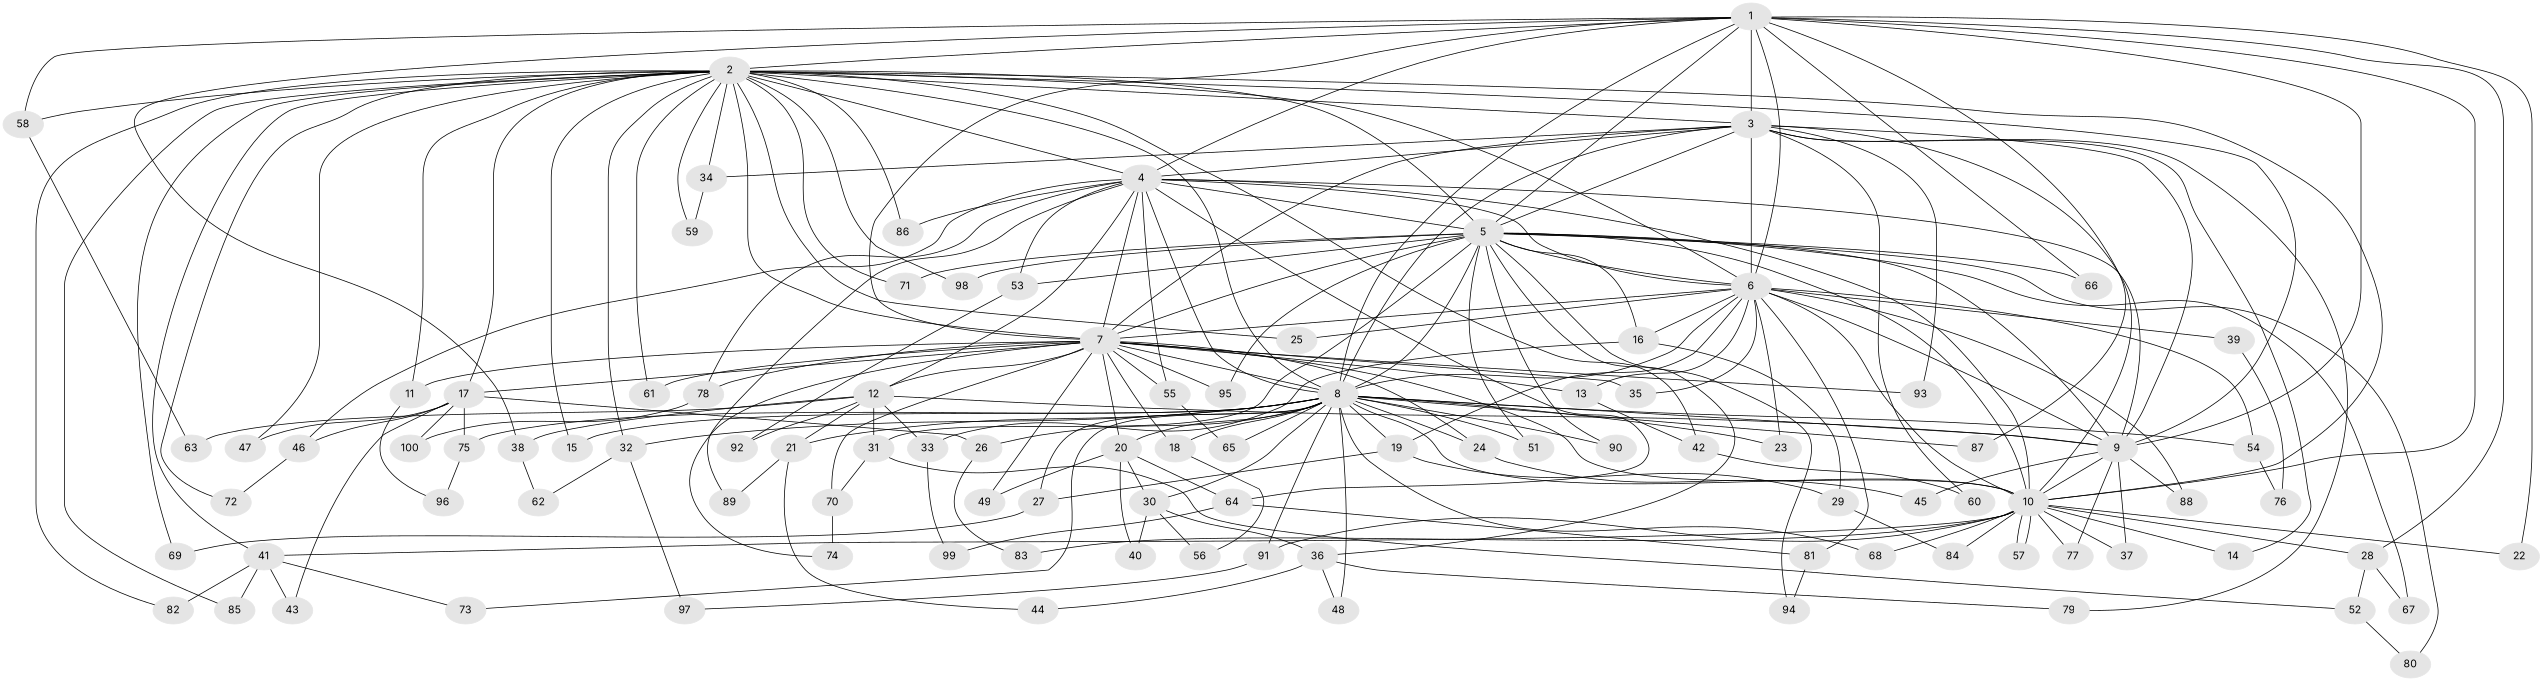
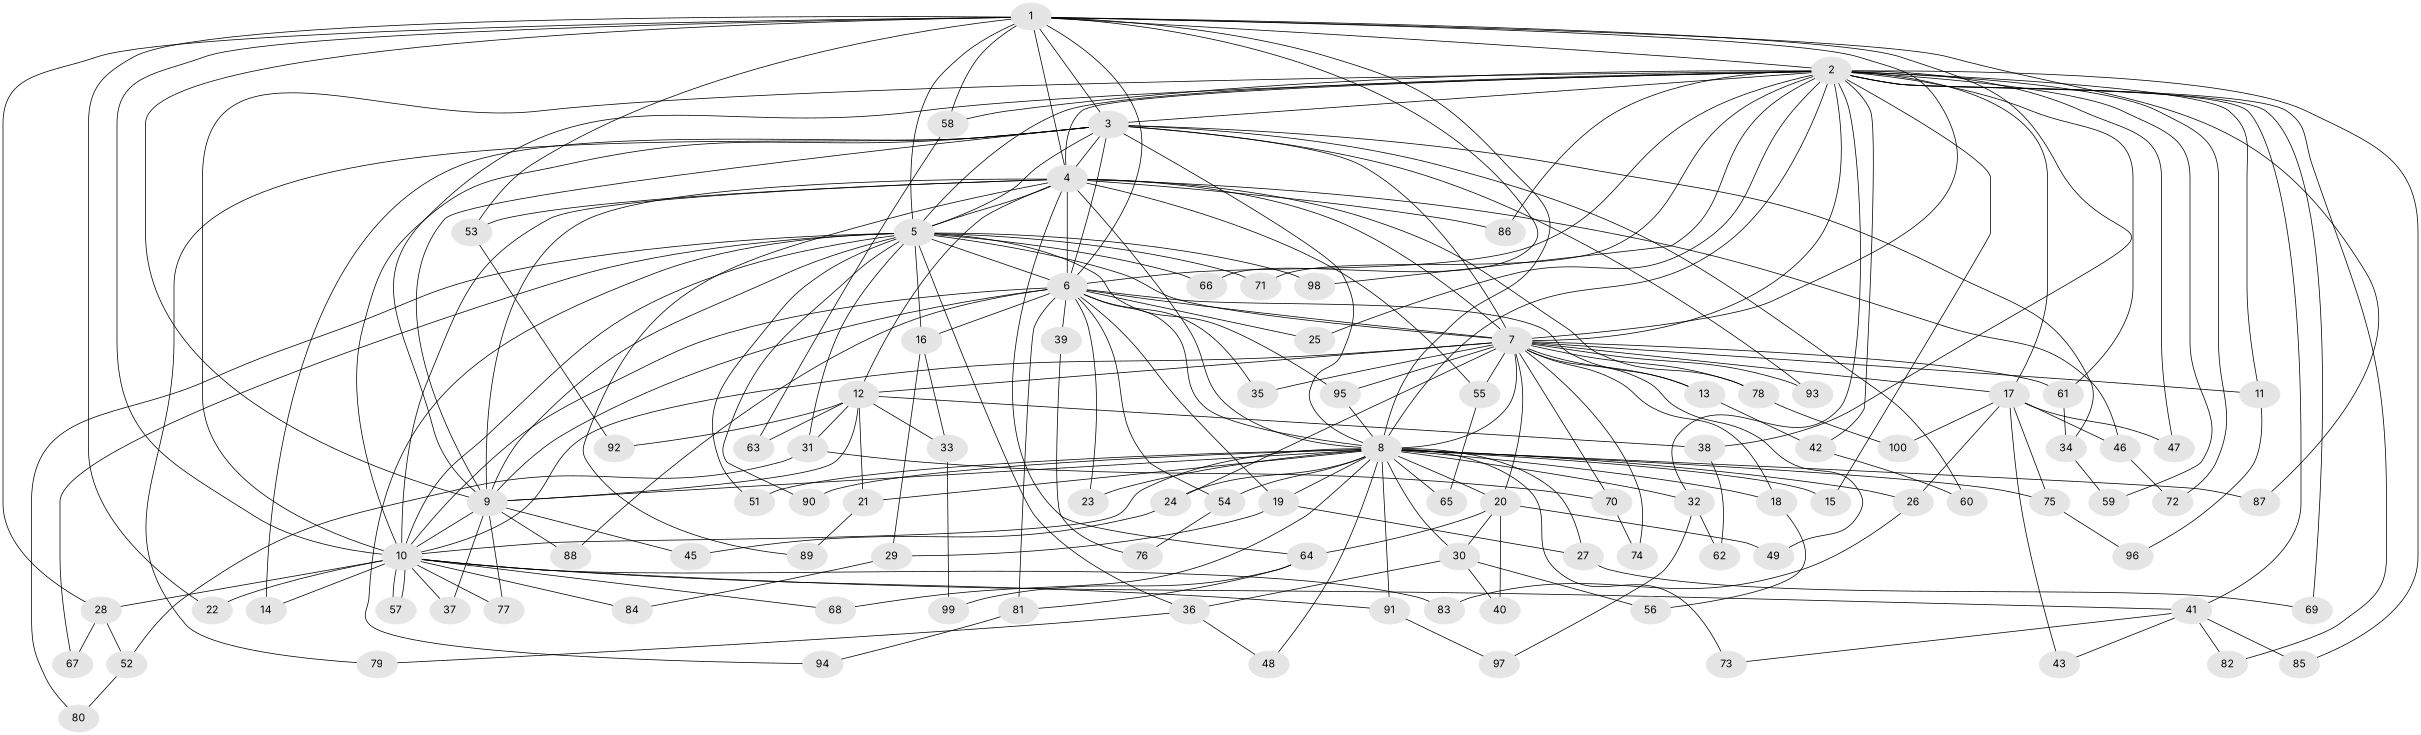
edge "2" -- "34": now "61" -- "34"
edge "5" -- "53": now "1" -- "53"
edge "5" -- "8": now "95" -- "8"
node "44": removed
